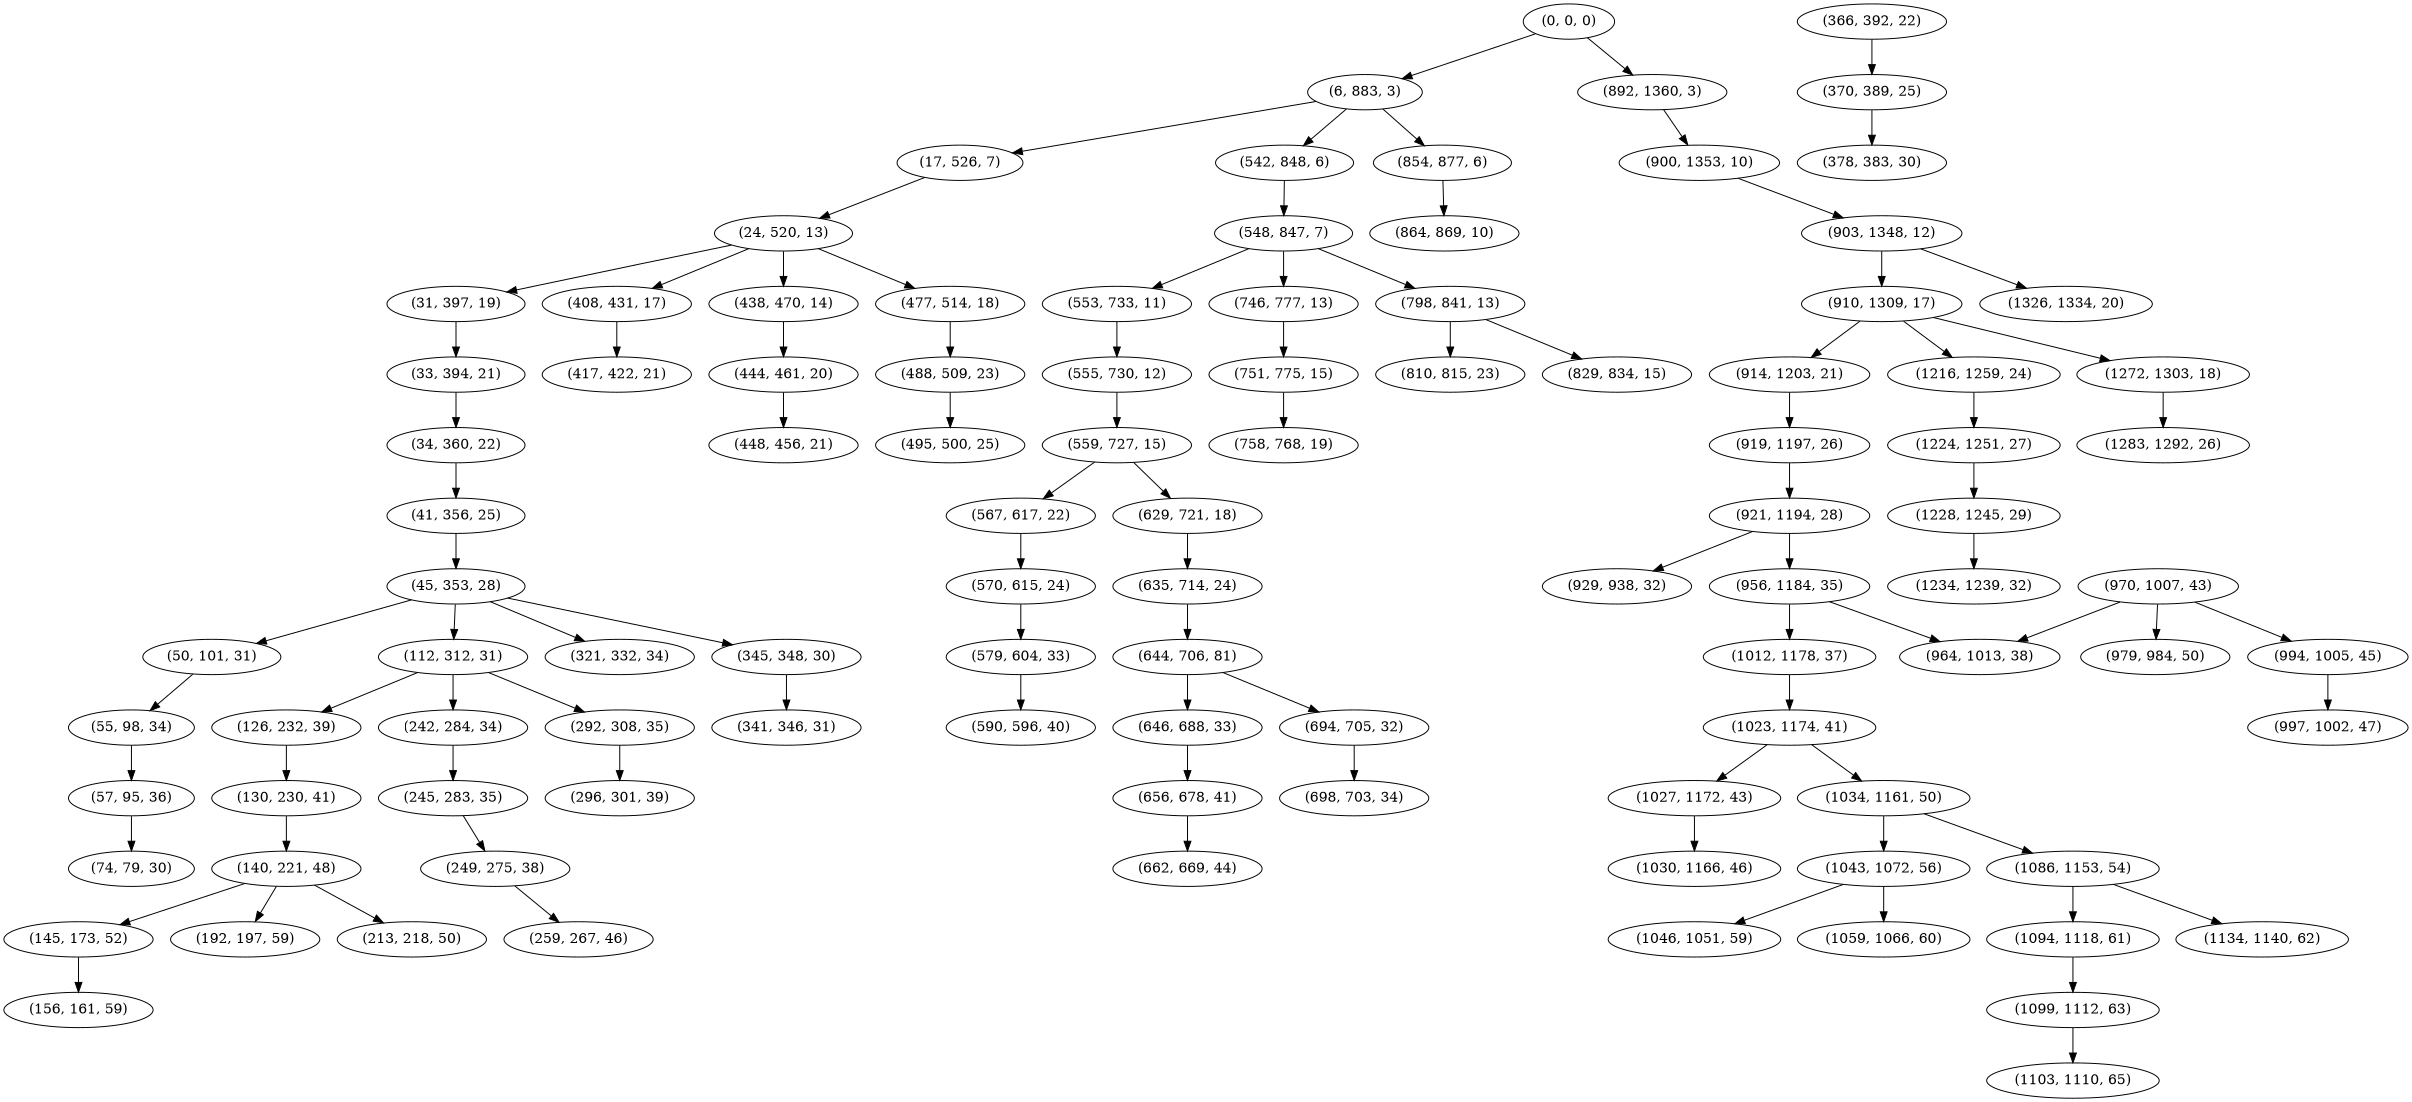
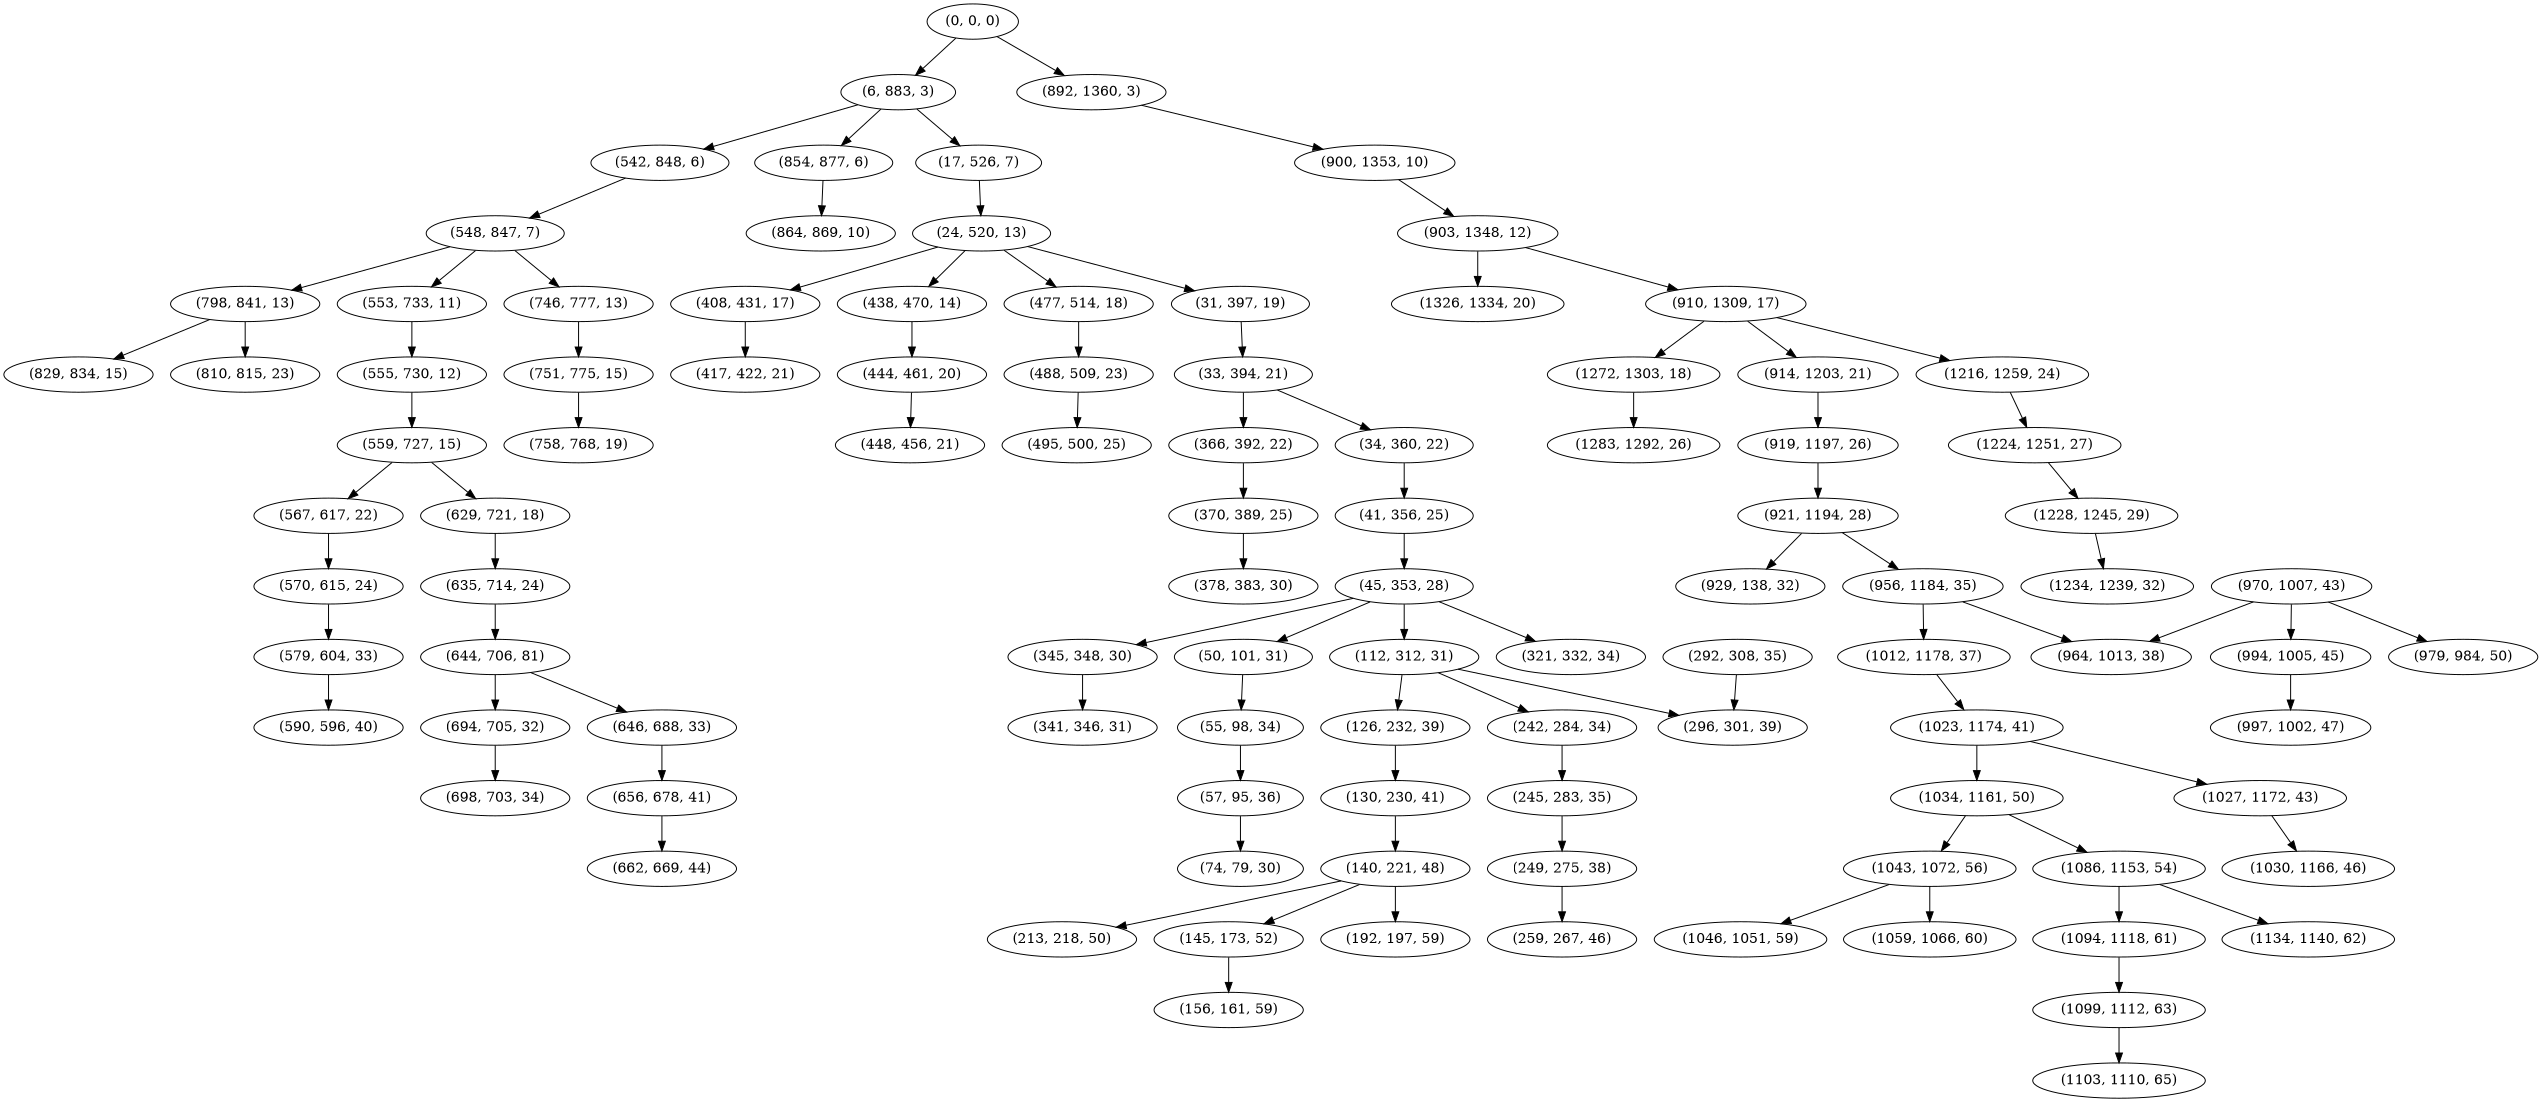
edge "(33, 394, 21)" -> "(366, 392, 22)": added
node "(929, 938, 32)": label "(929, 938, 32)" -> "(929, 138, 32)"
edge "(112, 312, 31)" -> "(292, 308, 35)": now "(112, 312, 31)" -> "(296, 301, 39)"
